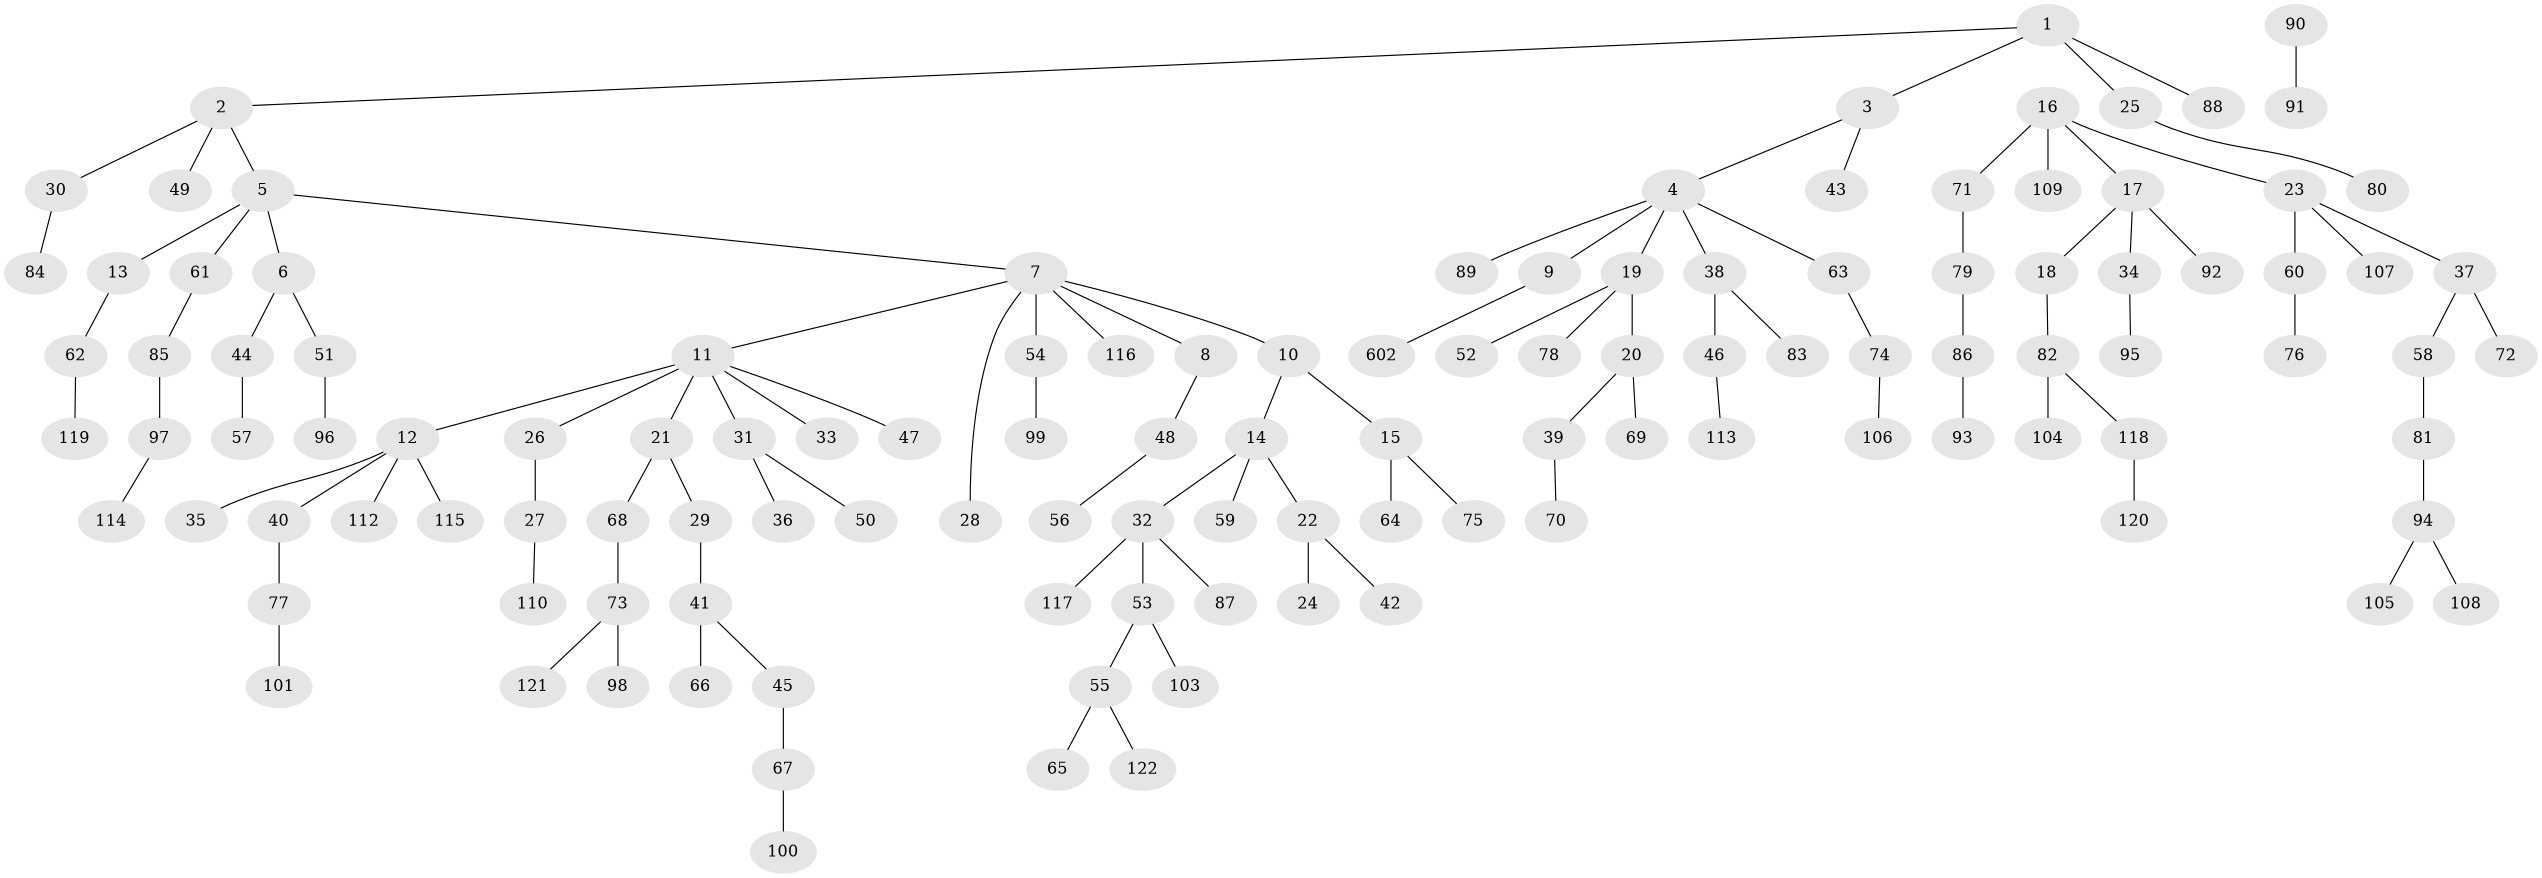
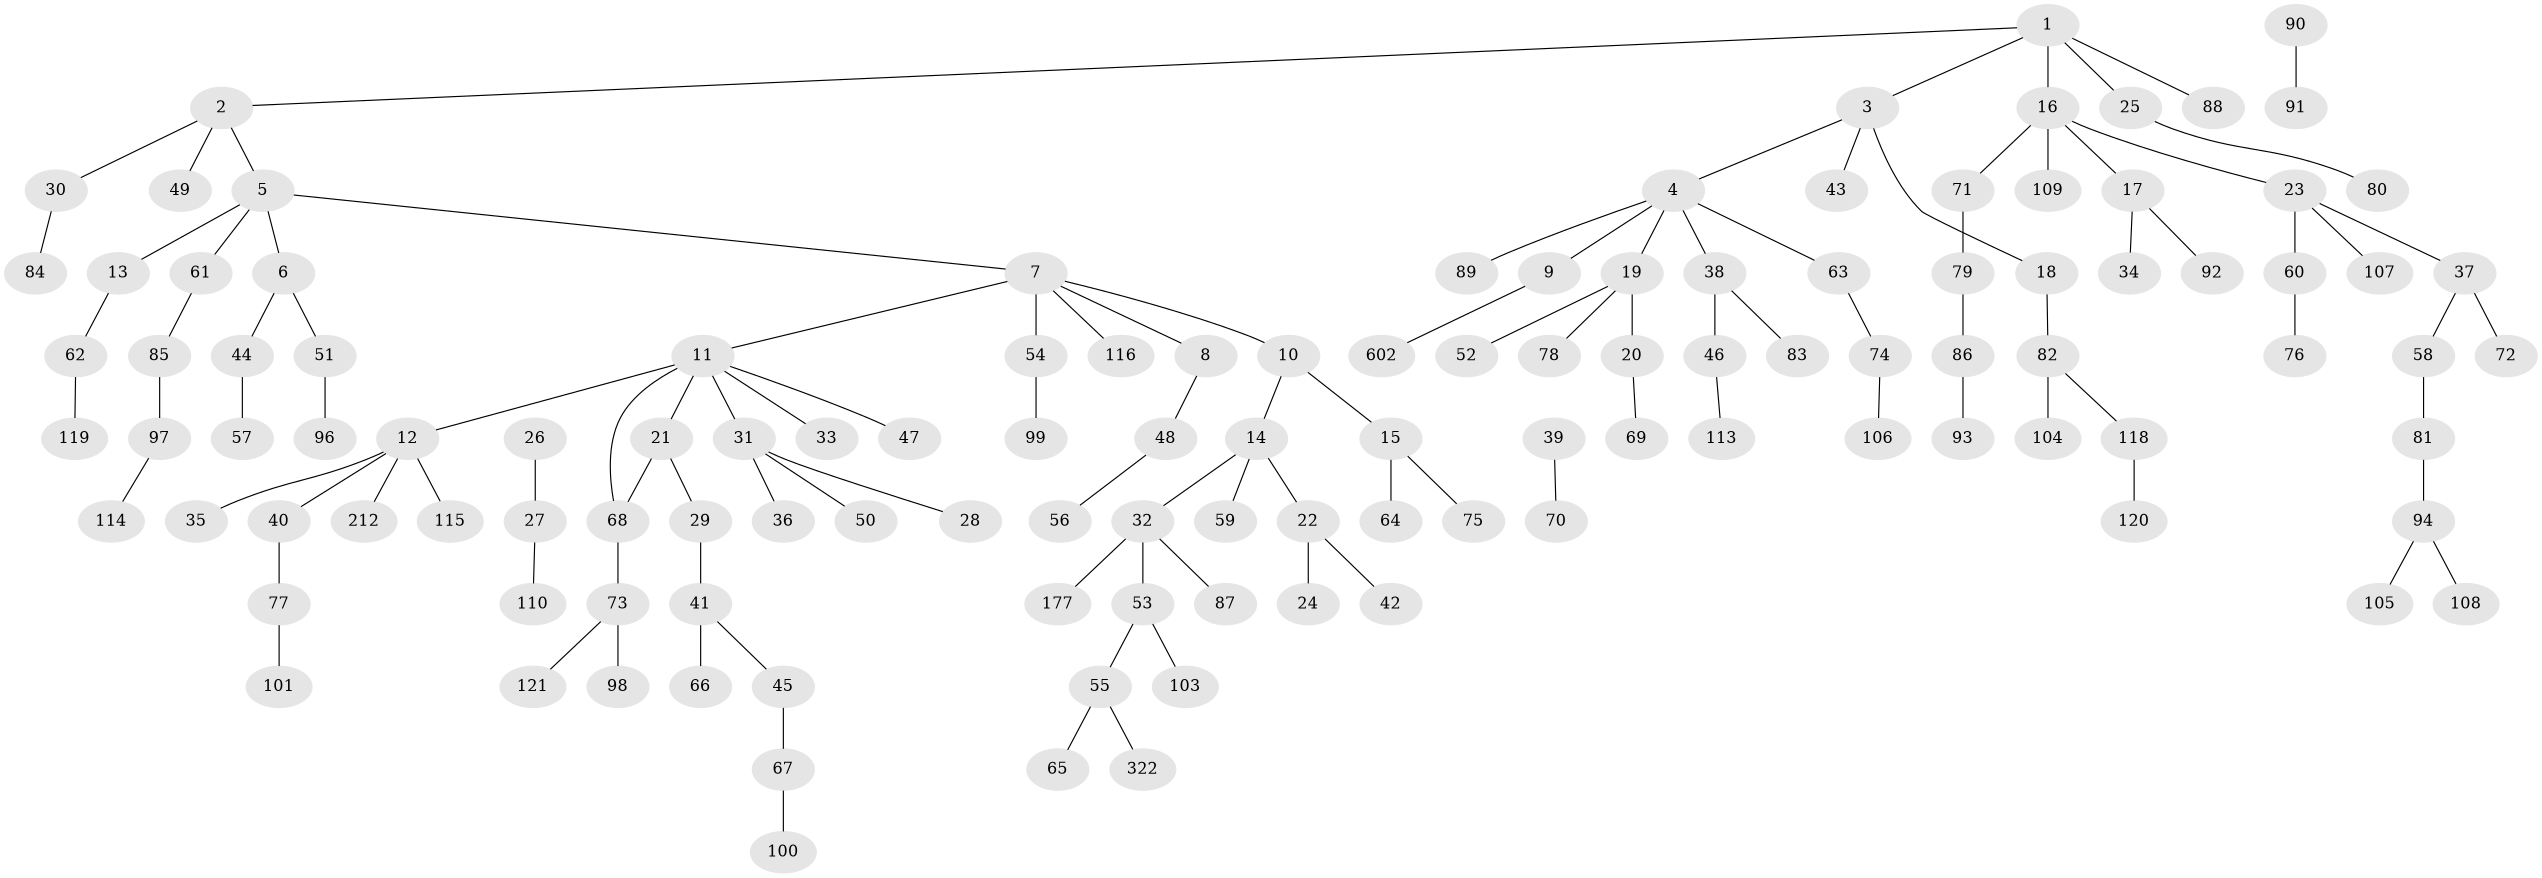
edge "1" -- "16": added
edge "17" -- "18": now "3" -- "18"
node "95": removed
edge "7" -- "28": now "31" -- "28"
edge "11" -- "26": now "11" -- "68"
edge "20" -- "39": removed
node "112": label "112" -> "212"
node "117": label "117" -> "177"
node "122": label "122" -> "322"
